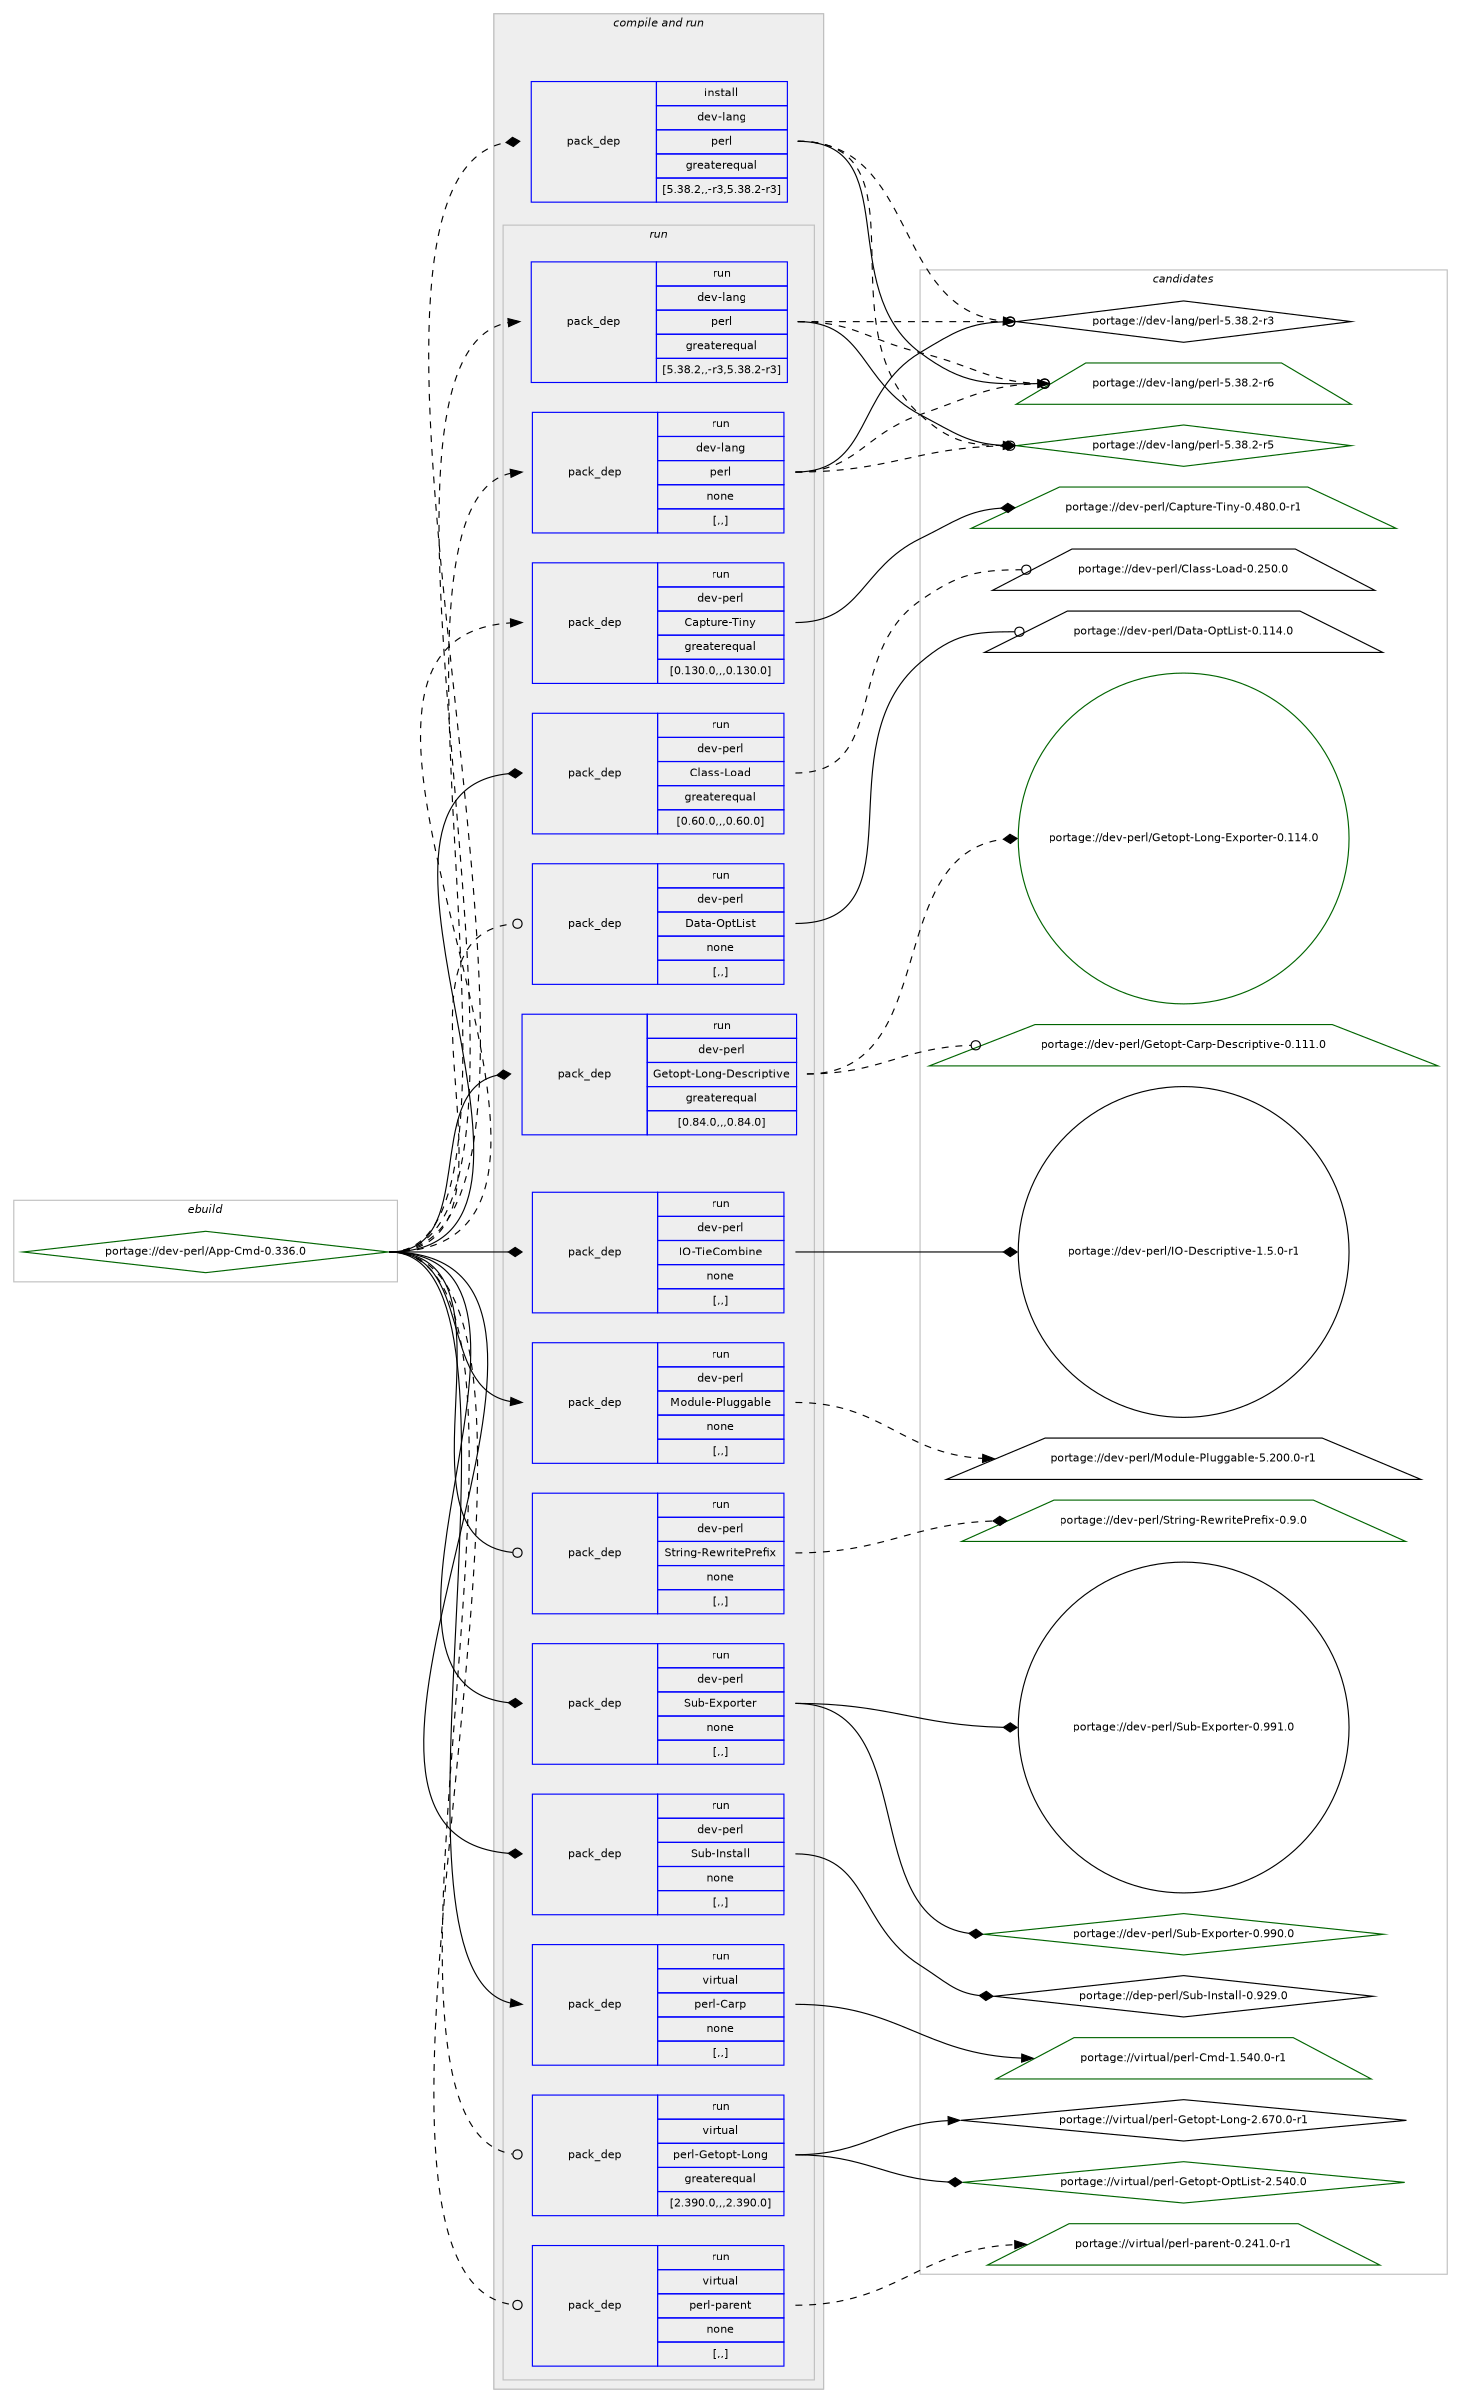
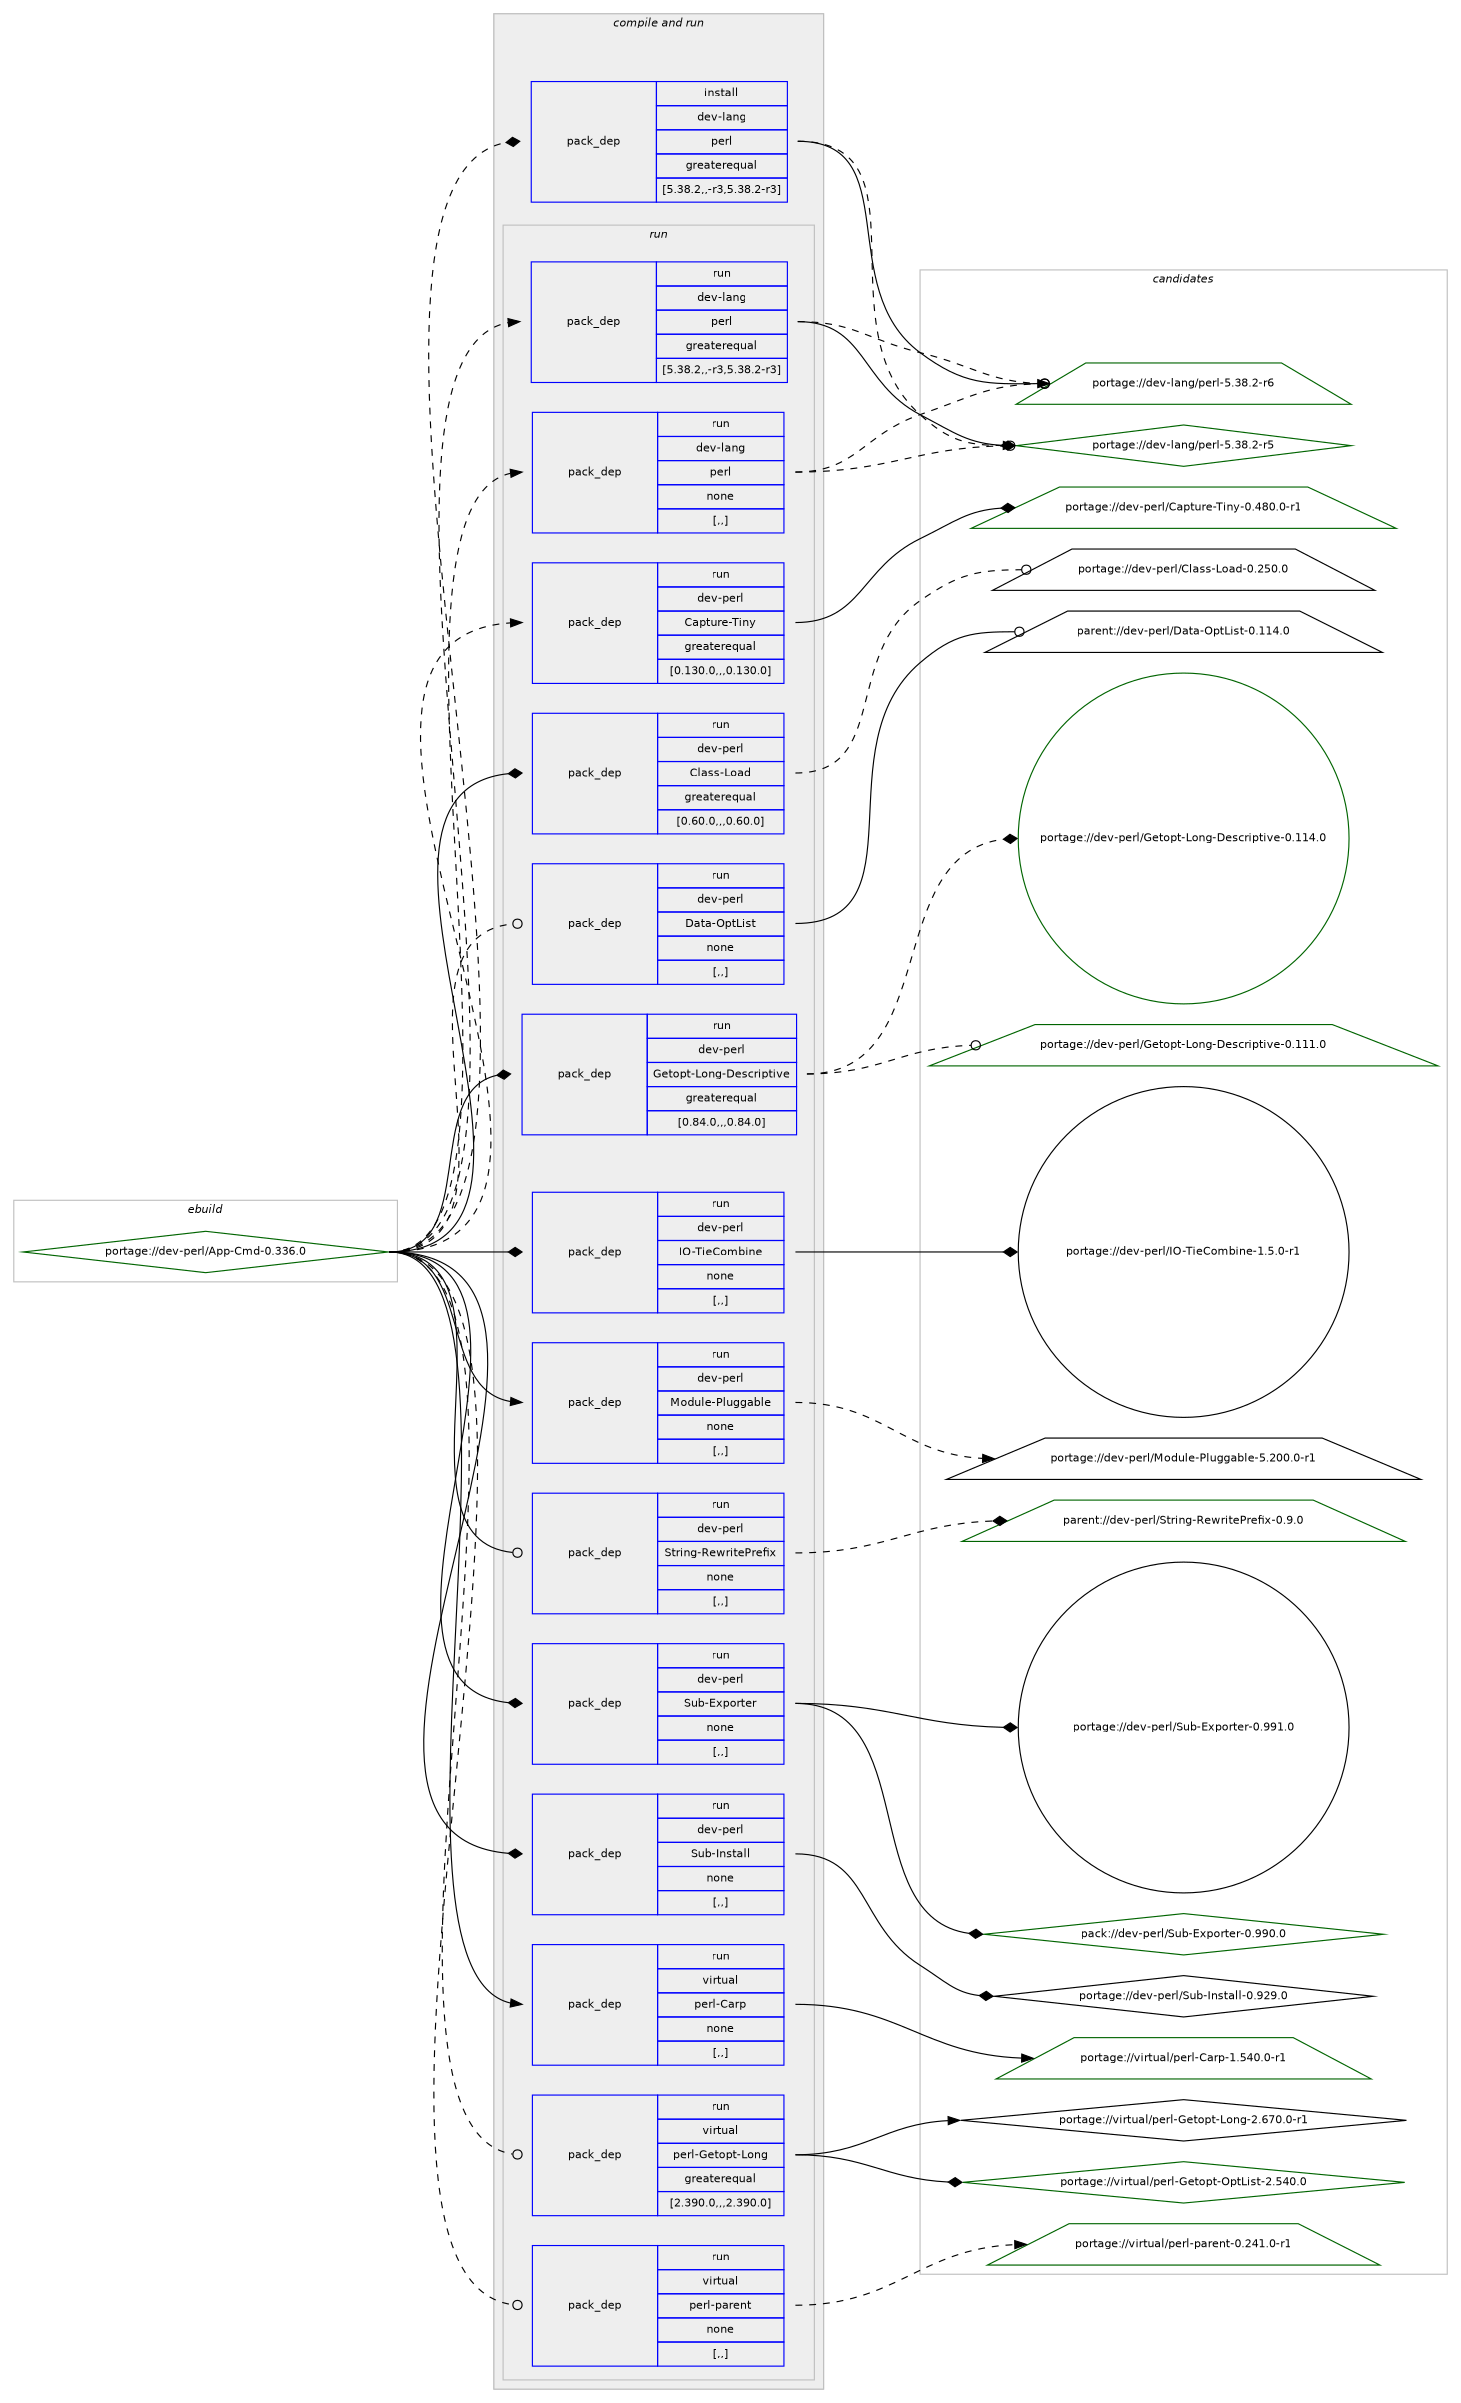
node "portage://dev-lang/perl-5.38.2-r3": removed
node "portage://dev-perl/Data-OptList-0.114.0": label "portage://dev-perl/Data-OptList-0.114.0" -> "parent://dev-perl/Data-OptList-0.114.0"
node "portage://dev-perl/Getopt-Long-Exporter-0.114.0": label "portage://dev-perl/Getopt-Long-Exporter-0.114.0" -> "portage://dev-perl/Getopt-Long-Descriptive-0.114.0"
node "portage://dev-perl/Getopt-Carp-Descriptive-0.111.0": label "portage://dev-perl/Getopt-Carp-Descriptive-0.111.0" -> "portage://dev-perl/Getopt-Long-Descriptive-0.111.0"
node "portage://dev-perl/IO-Descriptive-1.5.0-r1": label "portage://dev-perl/IO-Descriptive-1.5.0-r1" -> "portage://dev-perl/IO-TieCombine-1.5.0-r1"
node "portage://dev-perl/String-RewritePrefix-0.9.0": label "portage://dev-perl/String-RewritePrefix-0.9.0" -> "parent://dev-perl/String-RewritePrefix-0.9.0"
node "portage://dev-perl/Sub-Exporter-0.990.0": label "portage://dev-perl/Sub-Exporter-0.990.0" -> "pack://dev-perl/Sub-Exporter-0.990.0"
node "portage://dep-perl/Sub-Install-0.929.0": label "portage://dep-perl/Sub-Install-0.929.0" -> "portage://dev-perl/Sub-Install-0.929.0"
node "portage://virtual/perl-Cmd-1.540.0-r1": label "portage://virtual/perl-Cmd-1.540.0-r1" -> "portage://virtual/perl-Carp-1.540.0-r1"
